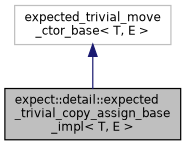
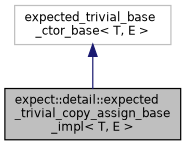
node "expected_trivial_move _ctor_base< T, E >": label "expected_trivial_move _ctor_base< T, E >" -> "expected_trivial_base _ctor_base< T, E >"
